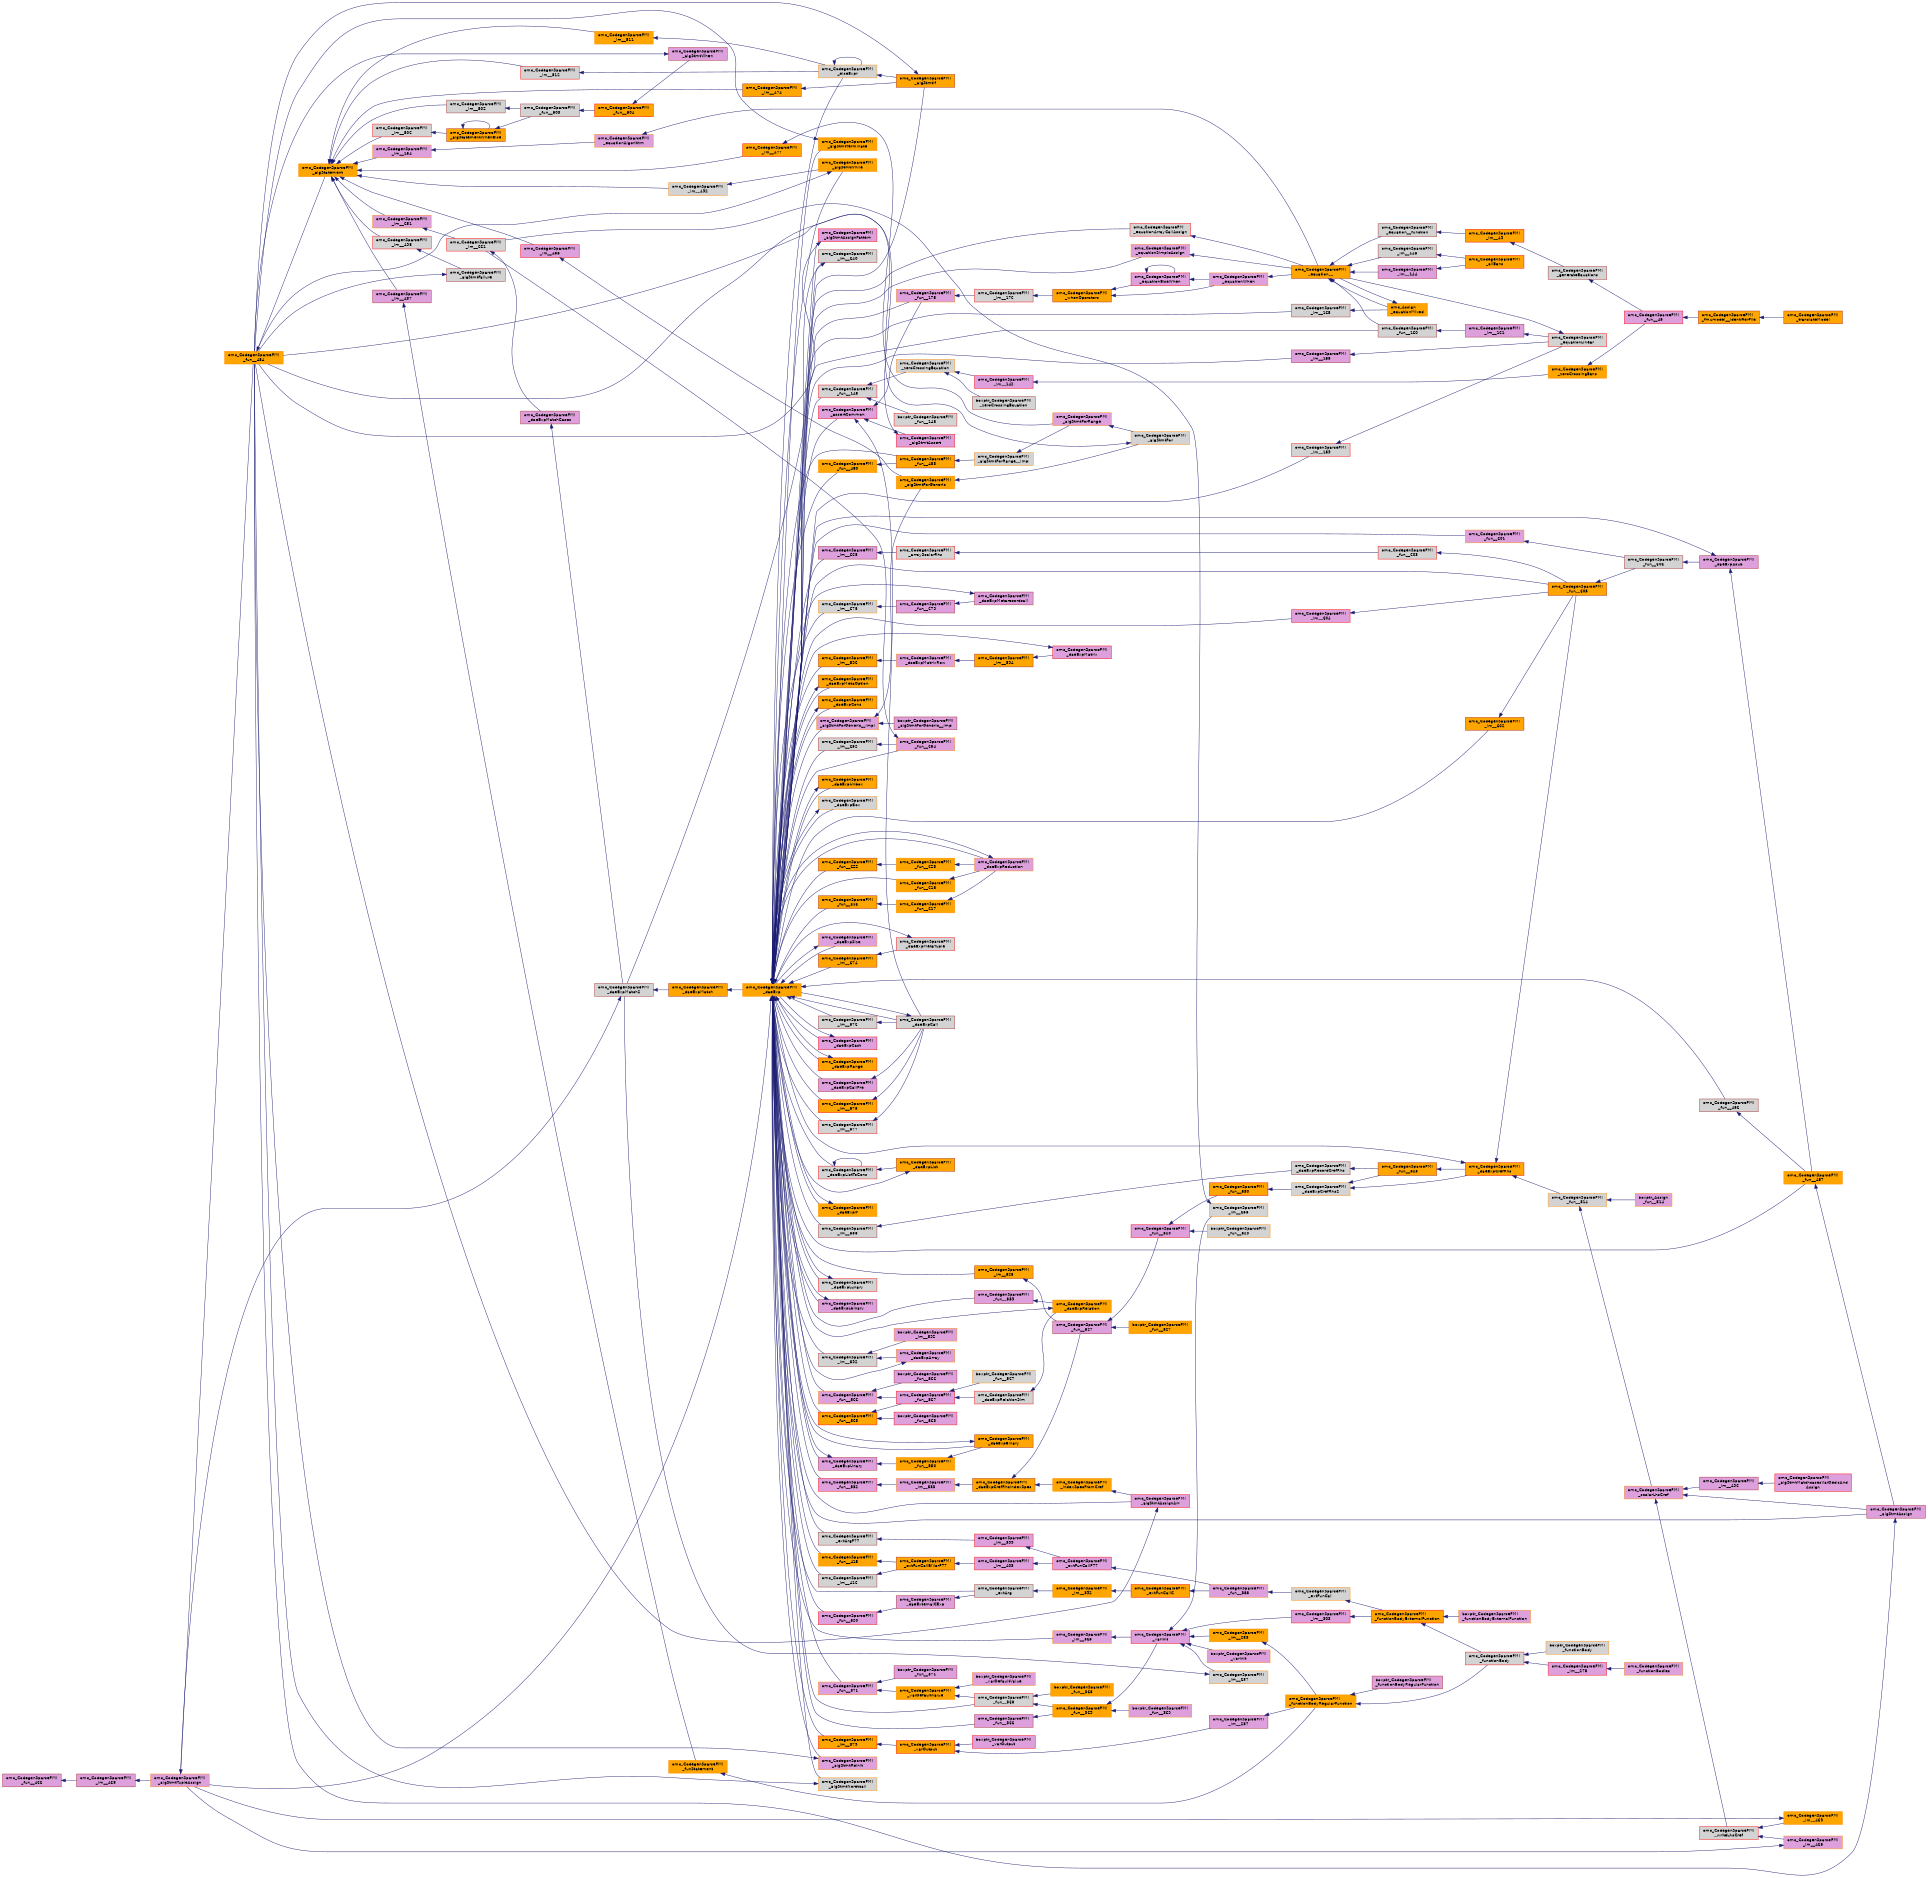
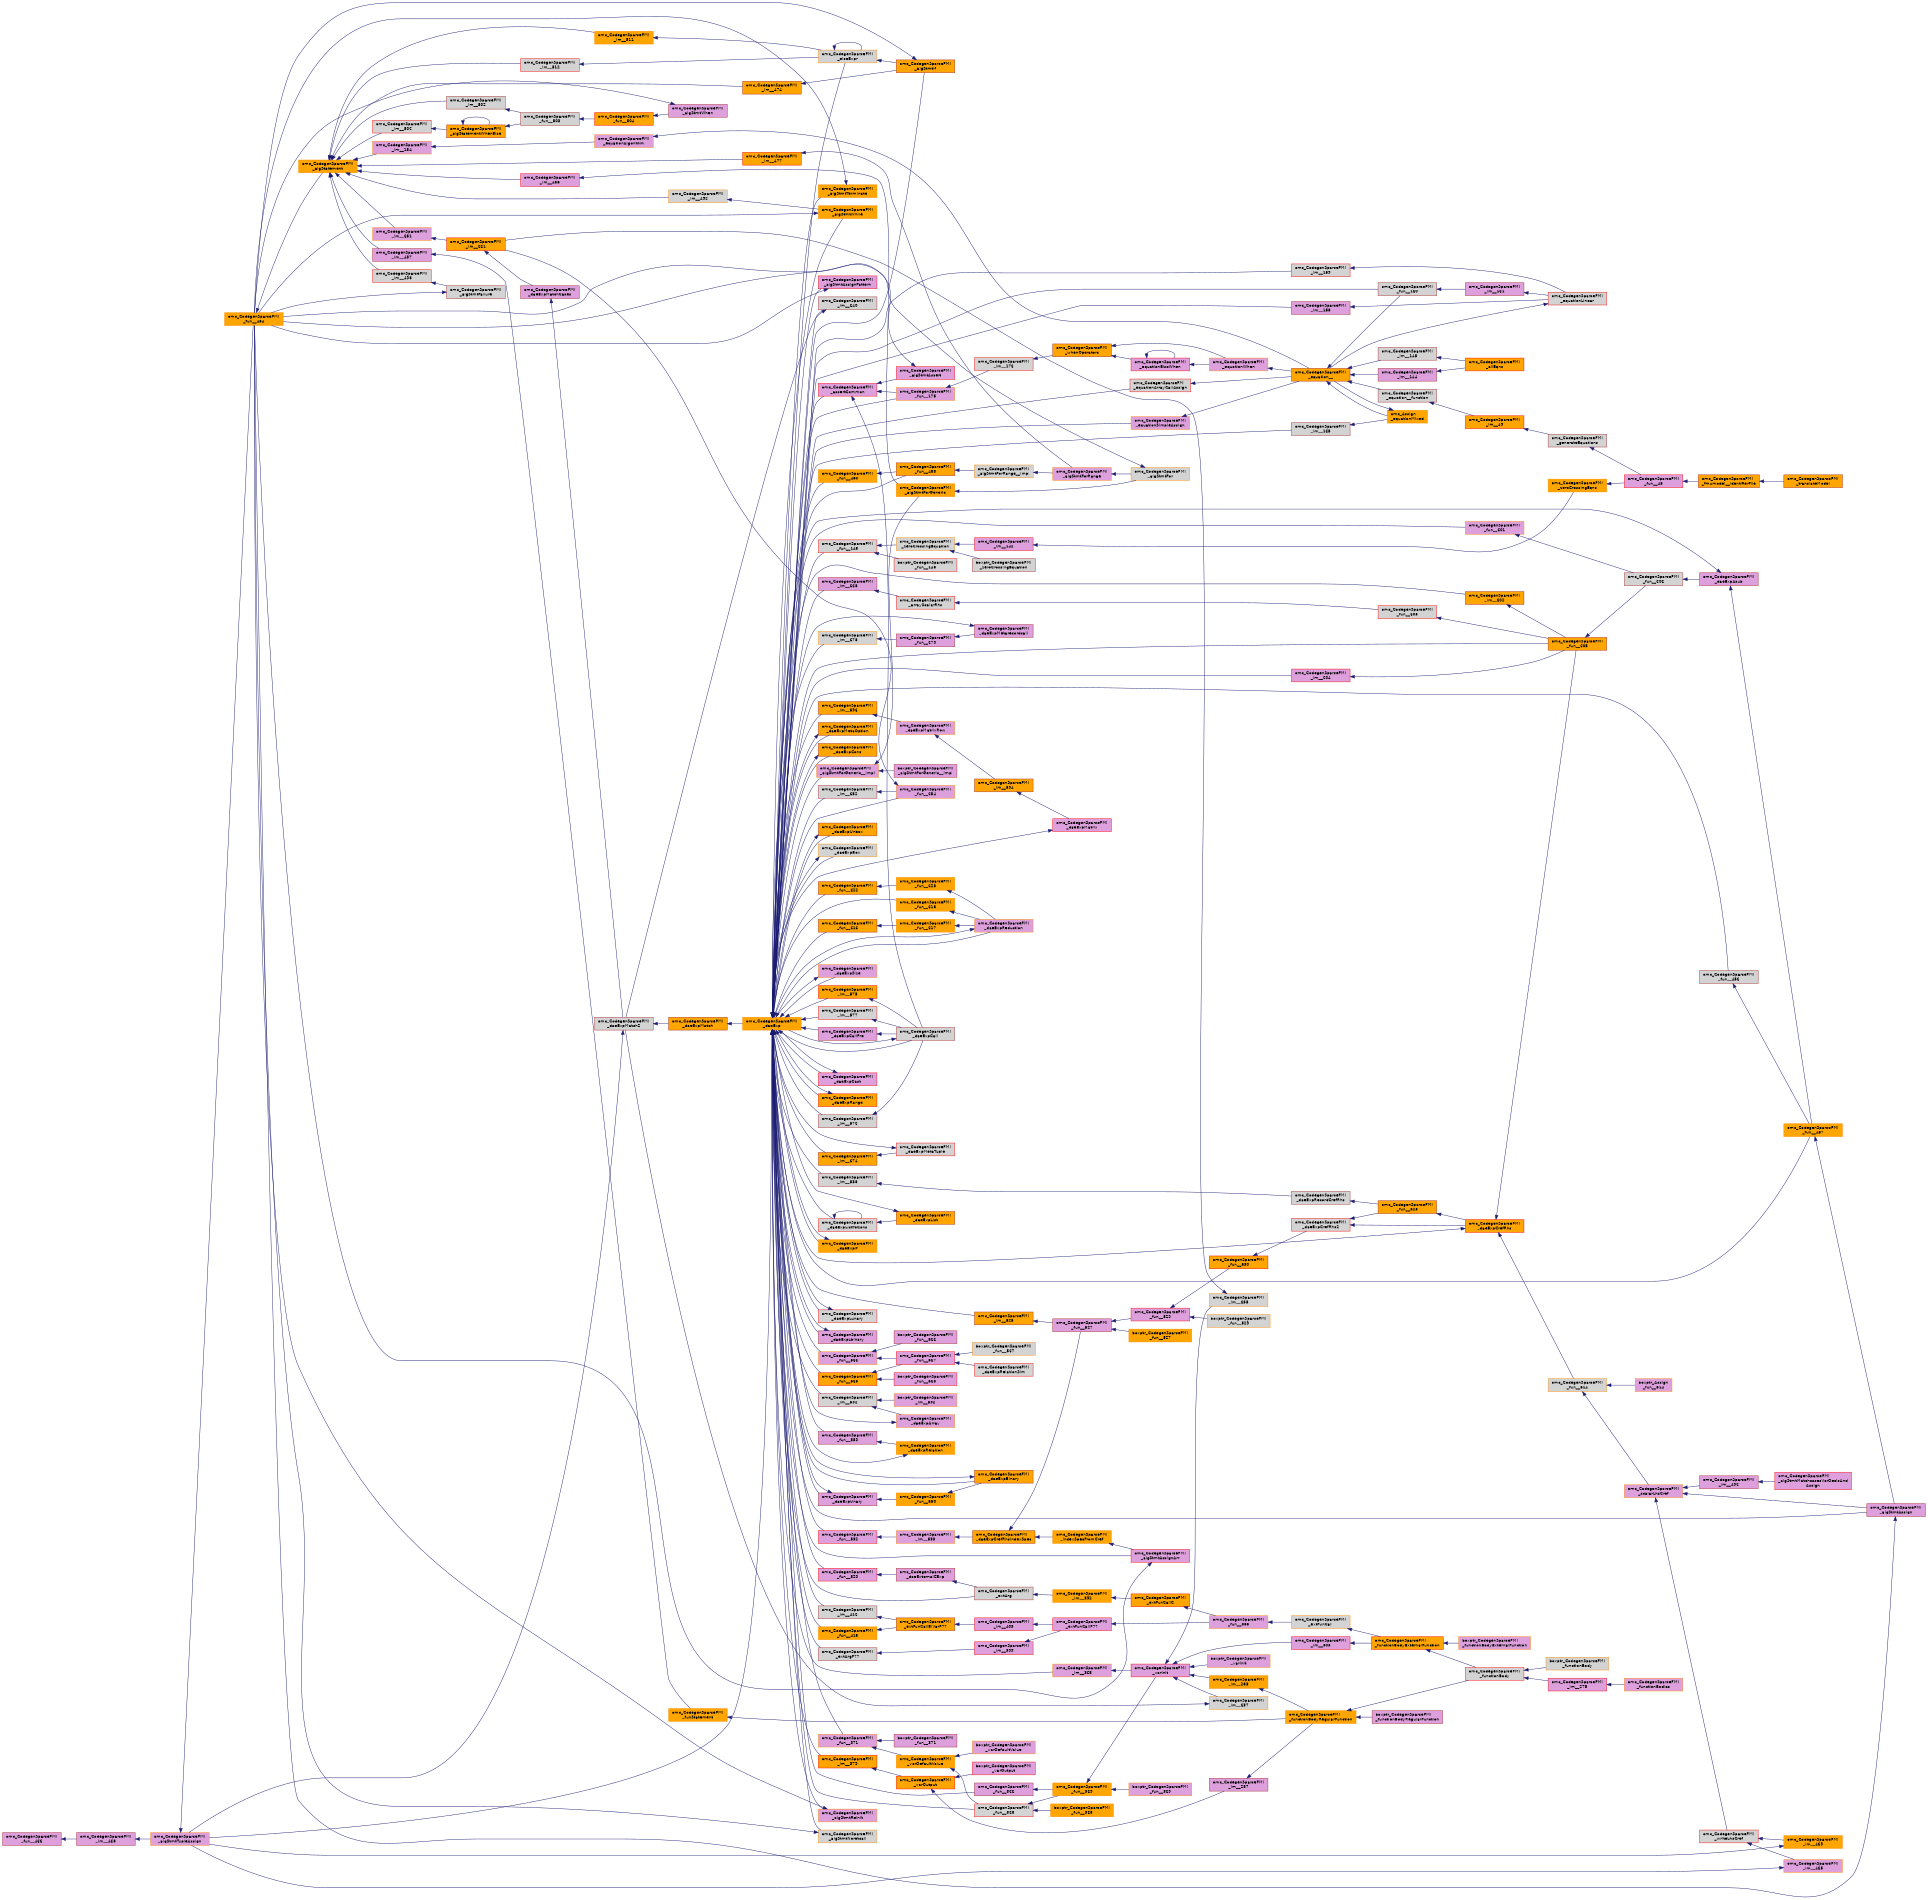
node "omc_CodegenSparseFMI _lm__661": fillcolor lightgrey -> orange
node "omc_CodegenSparseFMI _daeExpCrefRhs2": color darkorange -> red
edge "omc_CodegenSparseFMI _daeExpRelation" -> "omc_CodegenSparseFMI _daeExpRelationSim": removed
